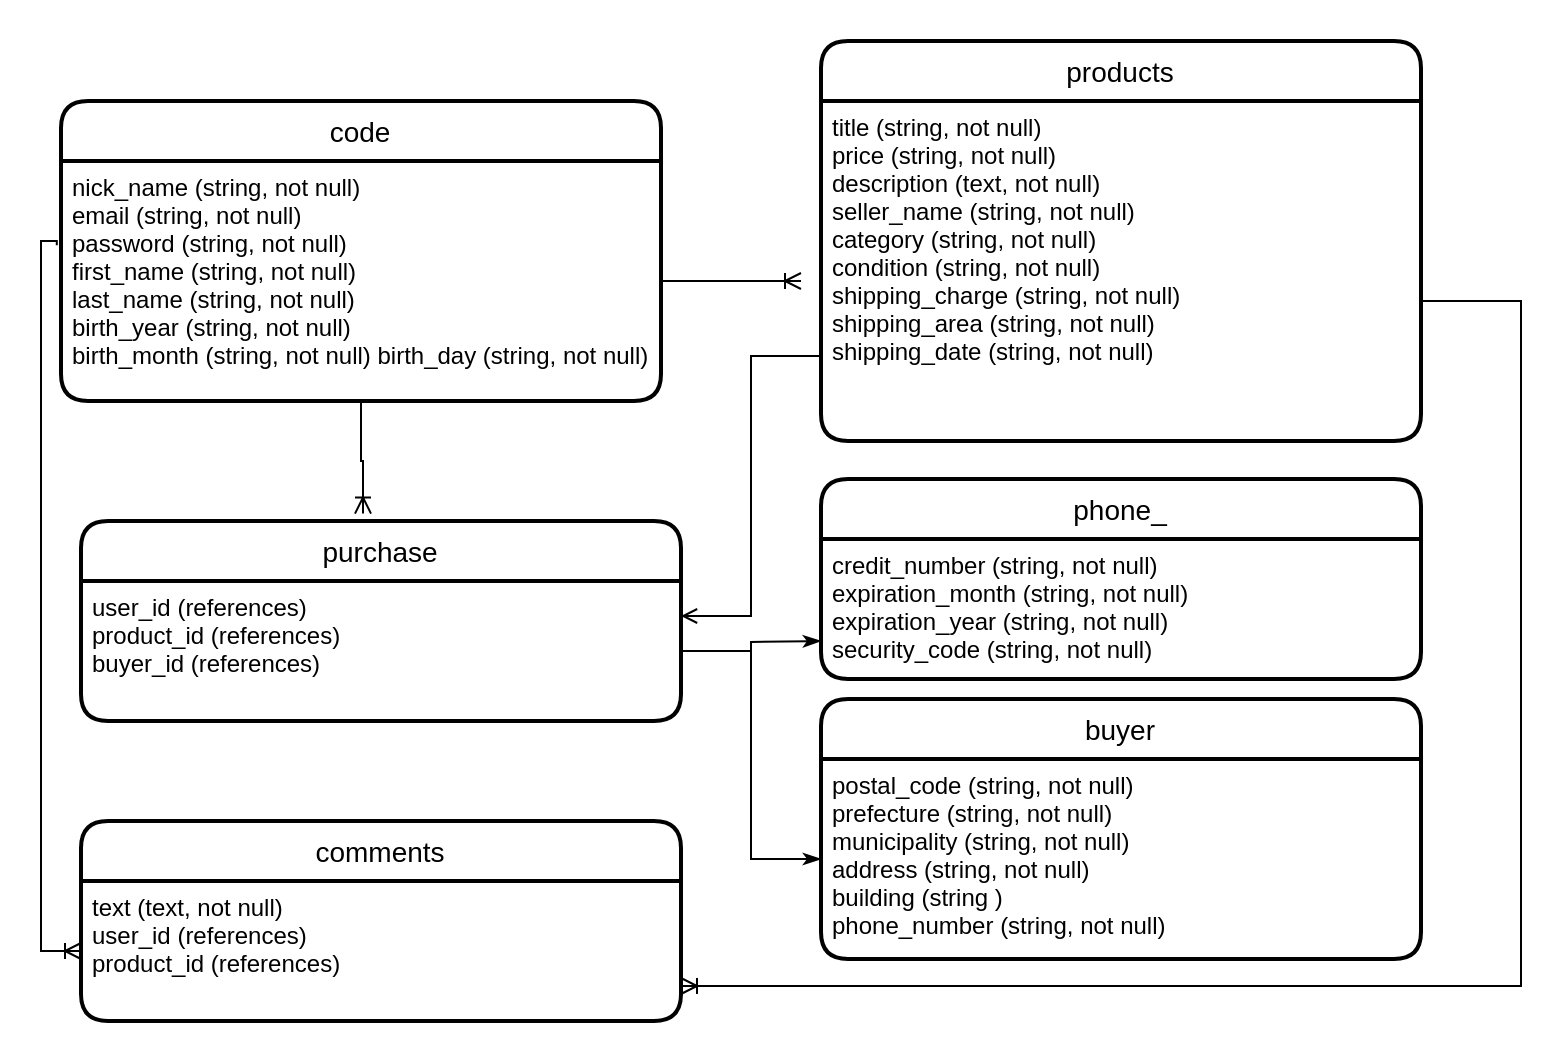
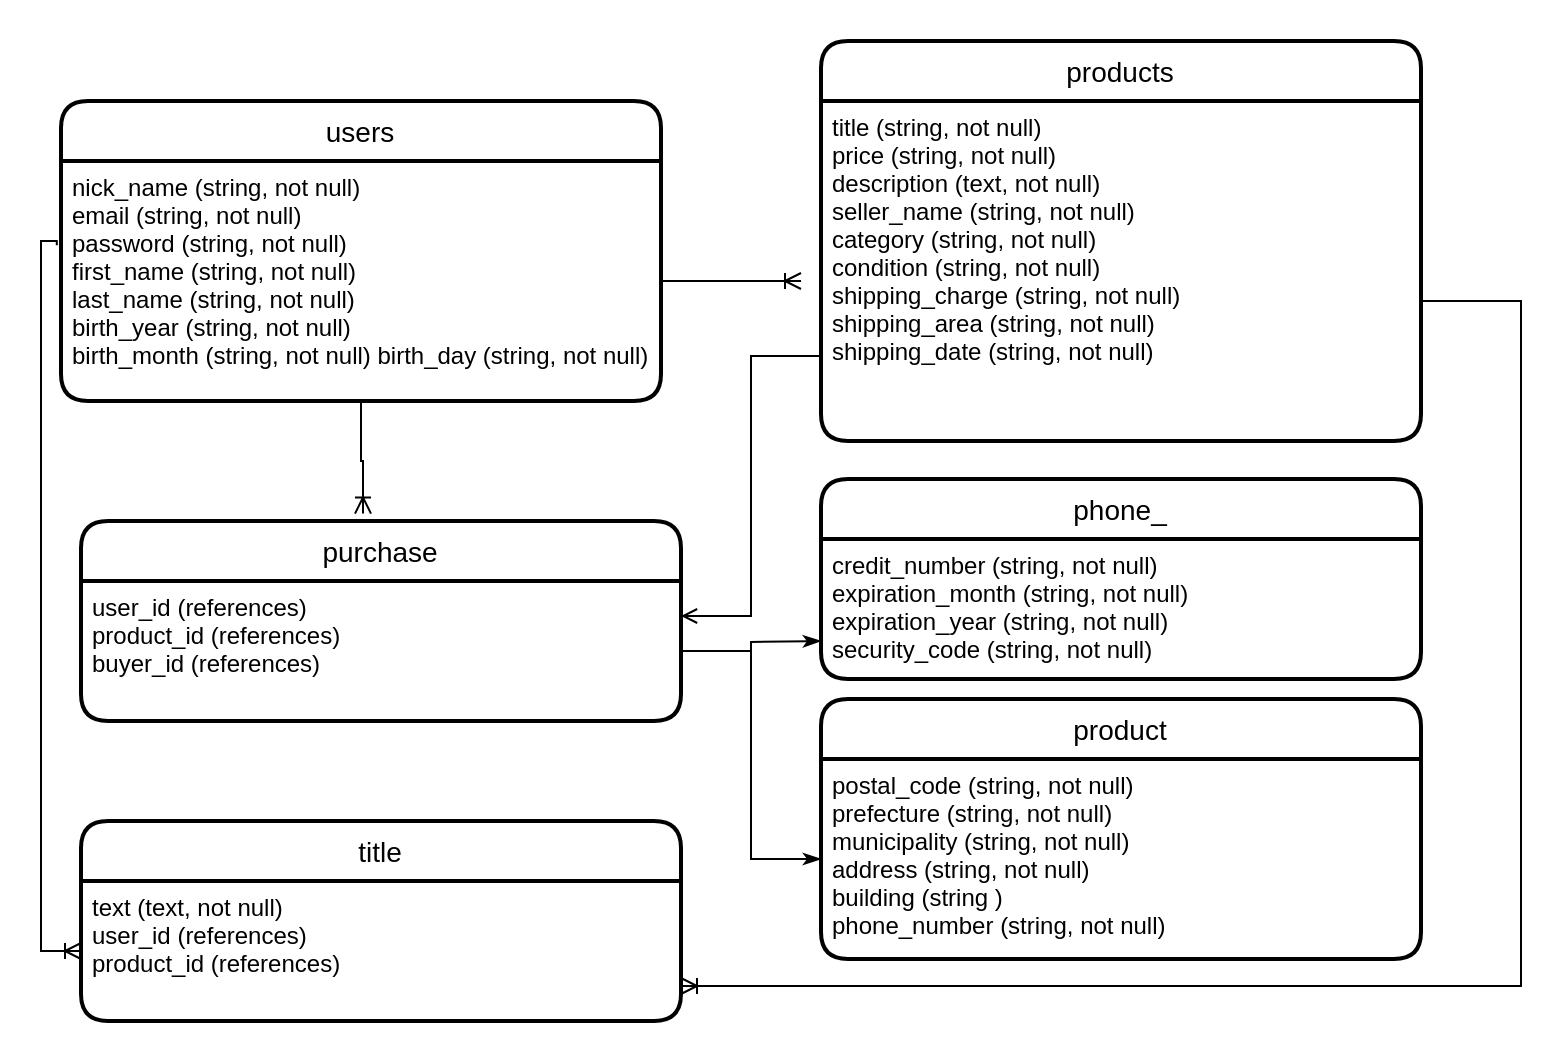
node "code": label "code" -> "users"
node "buyer": label "buyer" -> "product"
node "comments": label "comments" -> "title"
